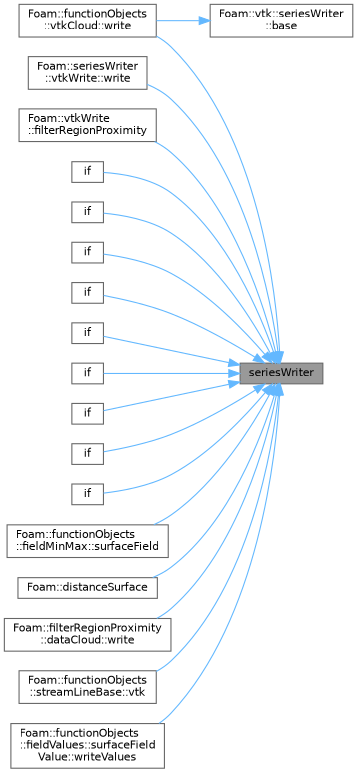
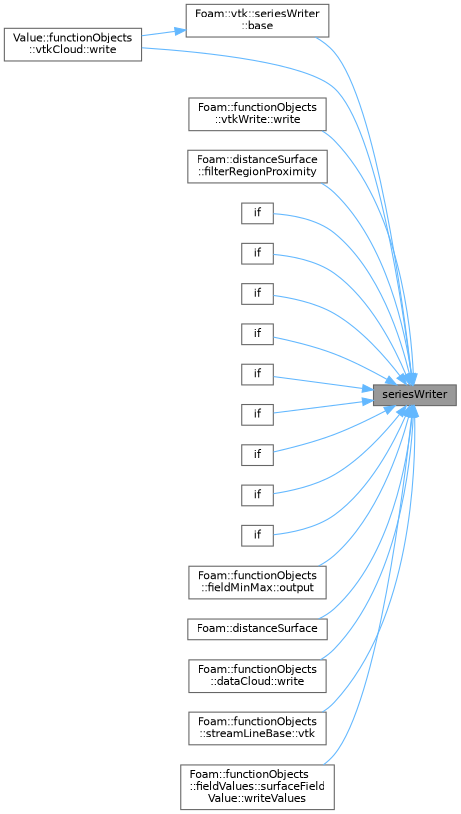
node "Foam::functionObjects ::vtkCloud::write": label "Foam::functionObjects ::vtkCloud::write" -> "Value::functionObjects ::vtkCloud::write"
node "Foam::seriesWriter ::vtkWrite::write": label "Foam::seriesWriter ::vtkWrite::write" -> "Foam::functionObjects ::vtkWrite::write"
node "Foam::vtkWrite ::filterRegionProximity": label "Foam::vtkWrite ::filterRegionProximity" -> "Foam::distanceSurface ::filterRegionProximity"
edge "Foam::vtk::seriesWriter ::base" -> "seriesWriter": added
node "Foam::functionObjects ::fieldMinMax::surfaceField": label "Foam::functionObjects ::fieldMinMax::surfaceField" -> "Foam::functionObjects ::fieldMinMax::output"
node "Foam::filterRegionProximity ::dataCloud::write": label "Foam::filterRegionProximity ::dataCloud::write" -> "Foam::functionObjects ::dataCloud::write"
